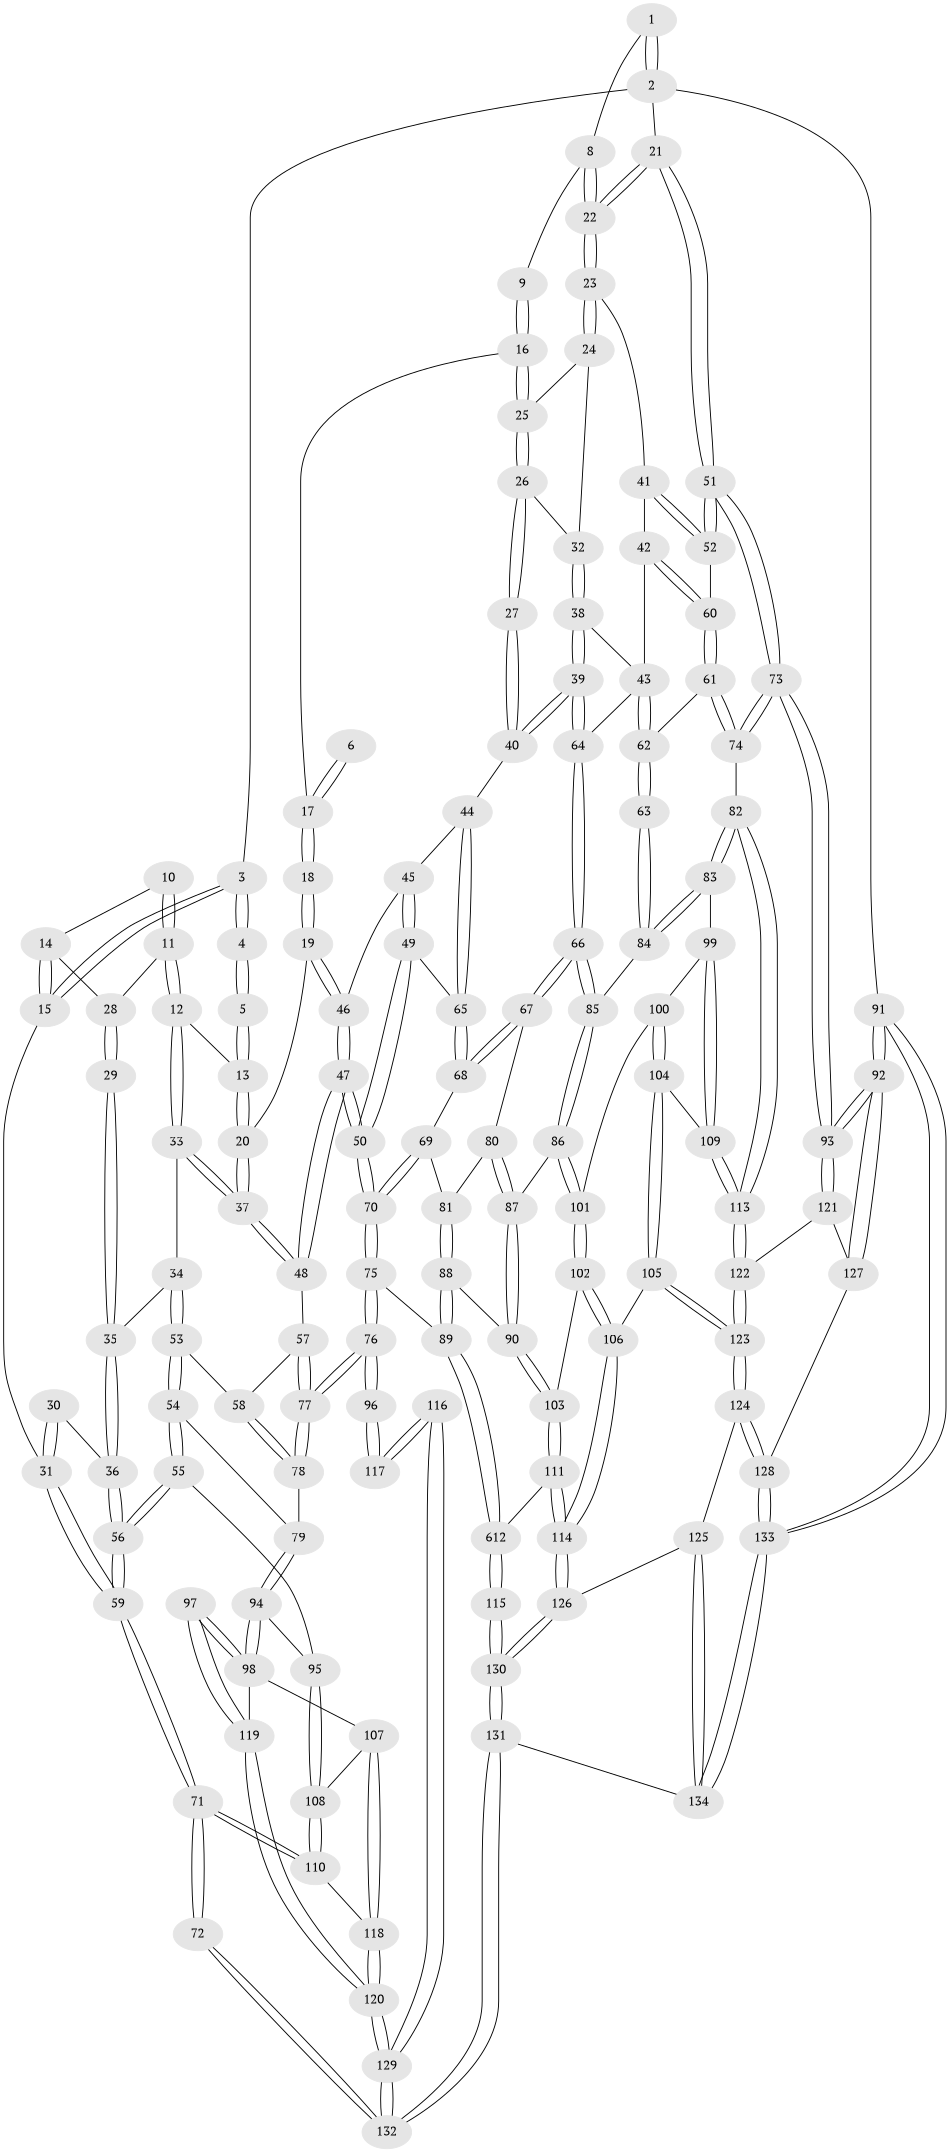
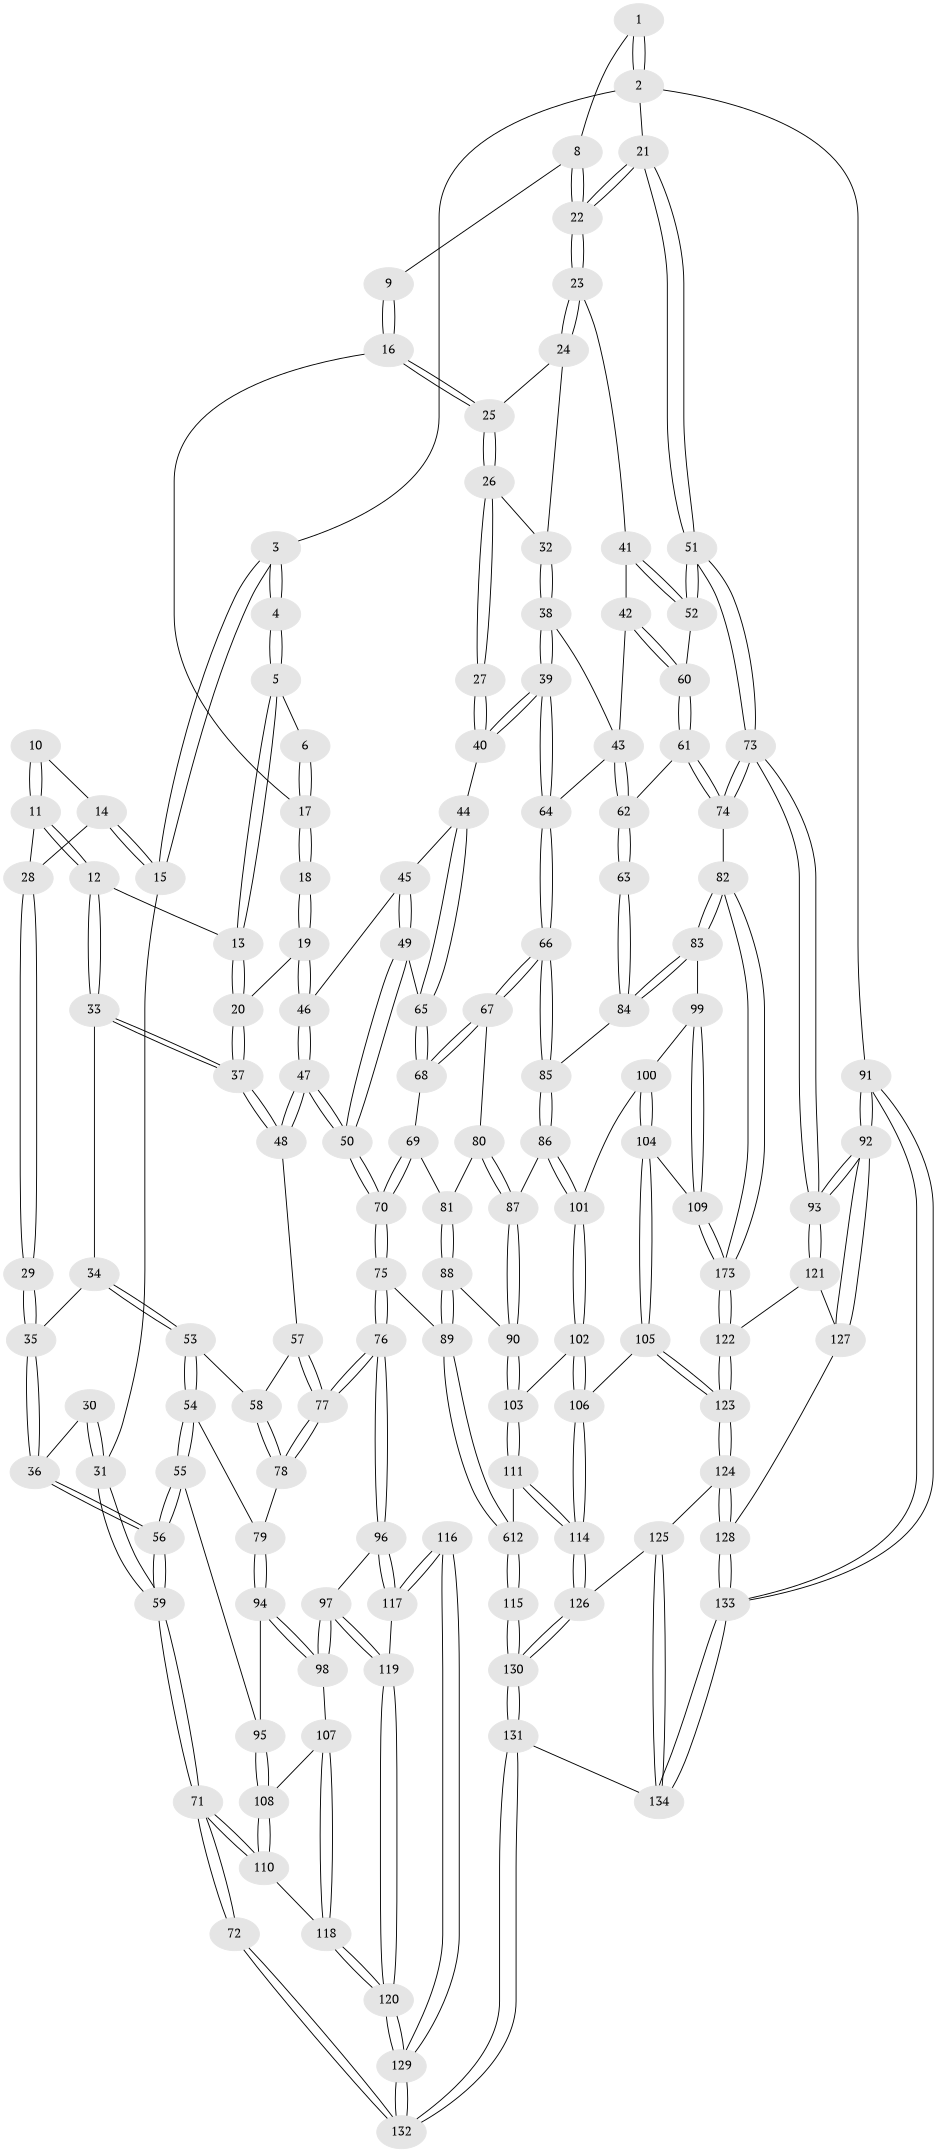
edge "5" -- "6": added
node "113": label "113" -> "173"
edge "96" -- "97": added
edge "98" -- "119": now "117" -- "119"
